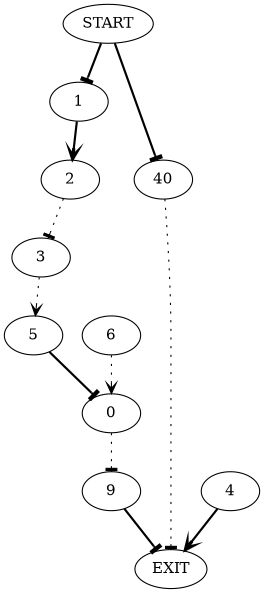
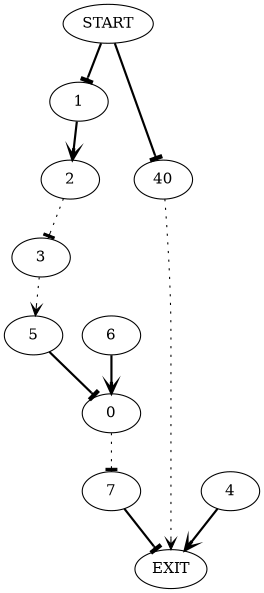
edge "6" -> "0": style dotted -> bold
edge "40" -> "EXIT": arrowhead tee -> vee
node "9": label "9" -> "7"
